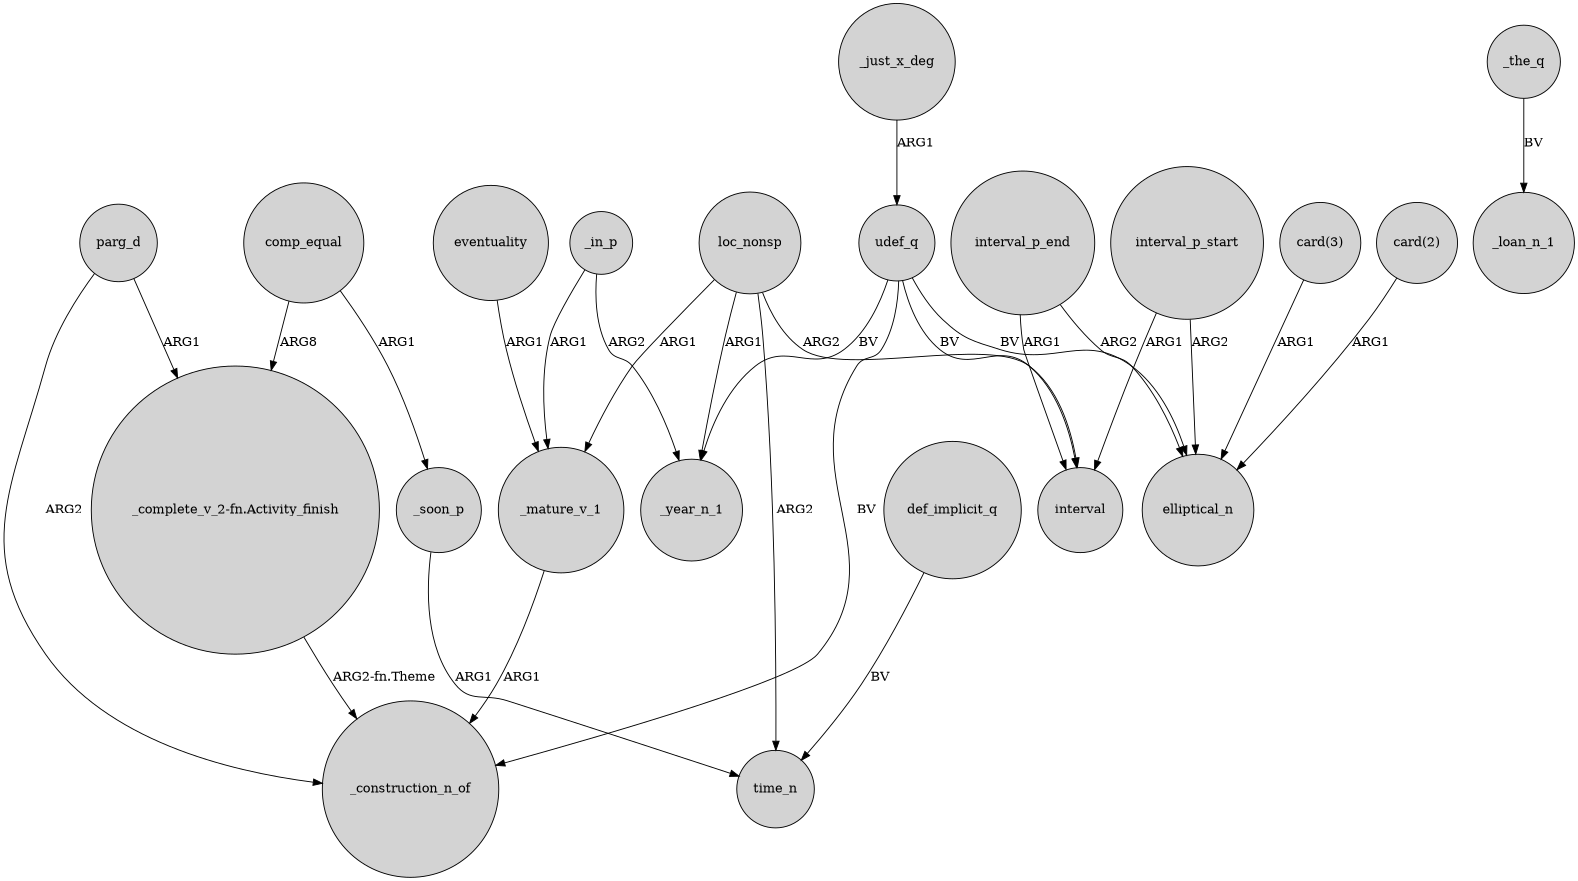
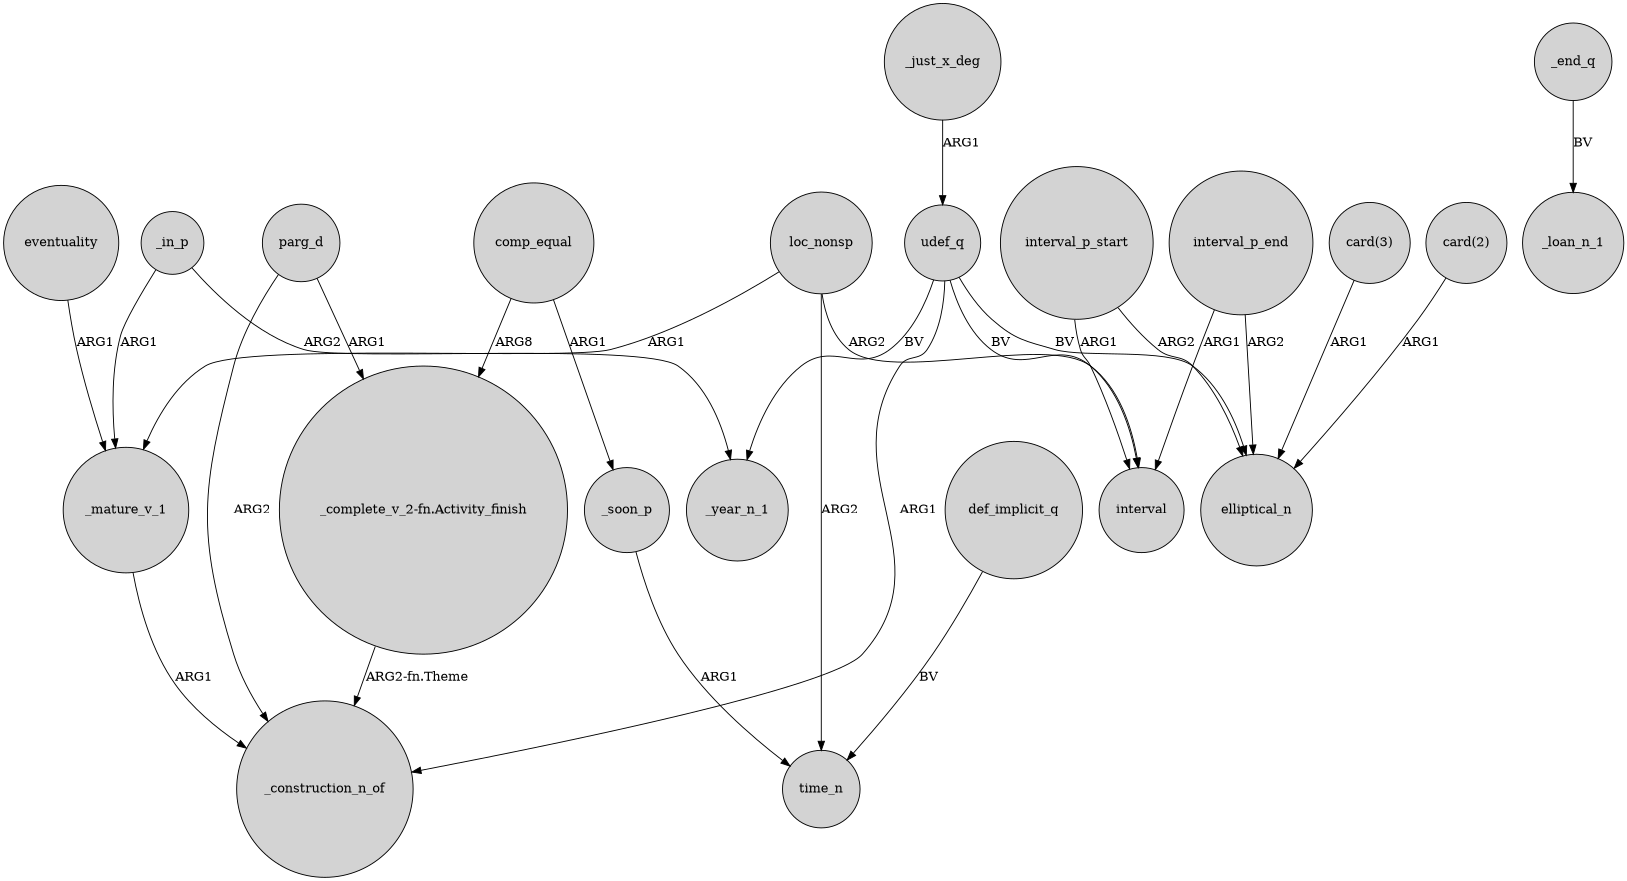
node "_the_q": label "_the_q" -> "_end_q"
edge "loc_nonsp" -> "_year_n_1": removed, label "ARG1"
edge "udef_q" -> "_construction_n_of": label "BV" -> "ARG1"
